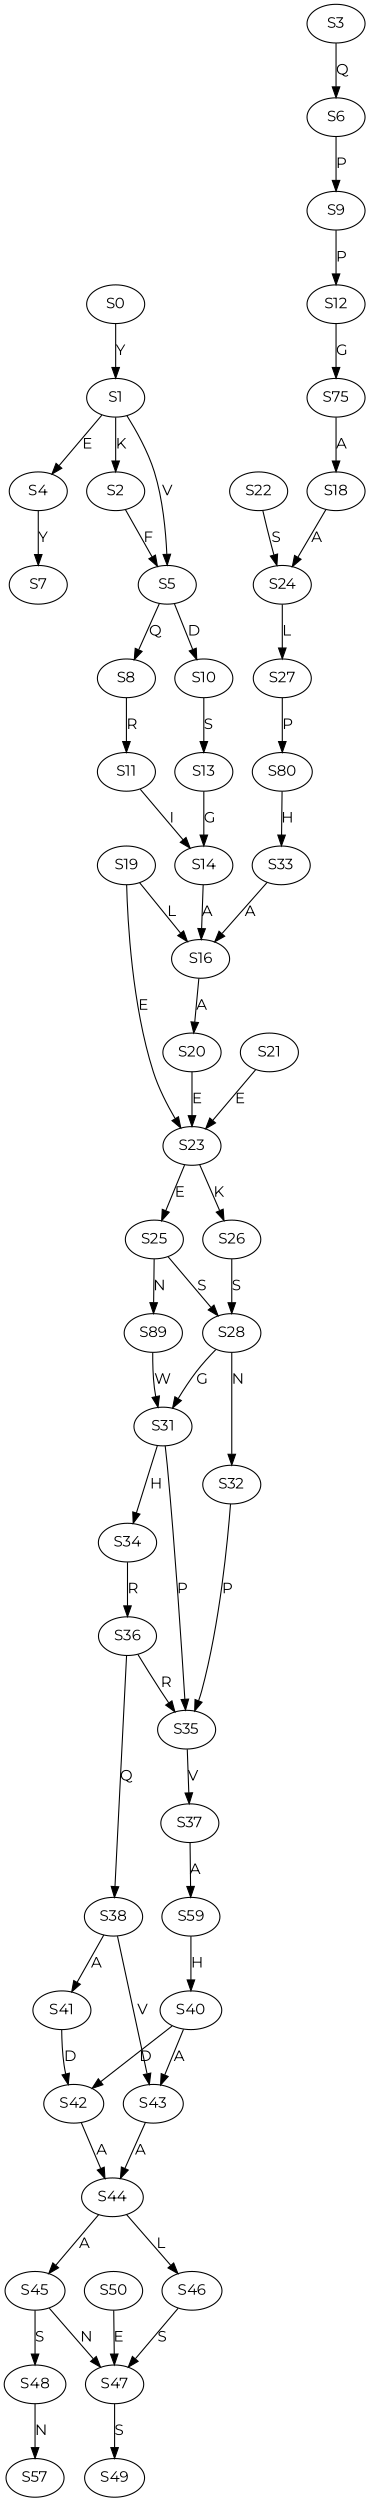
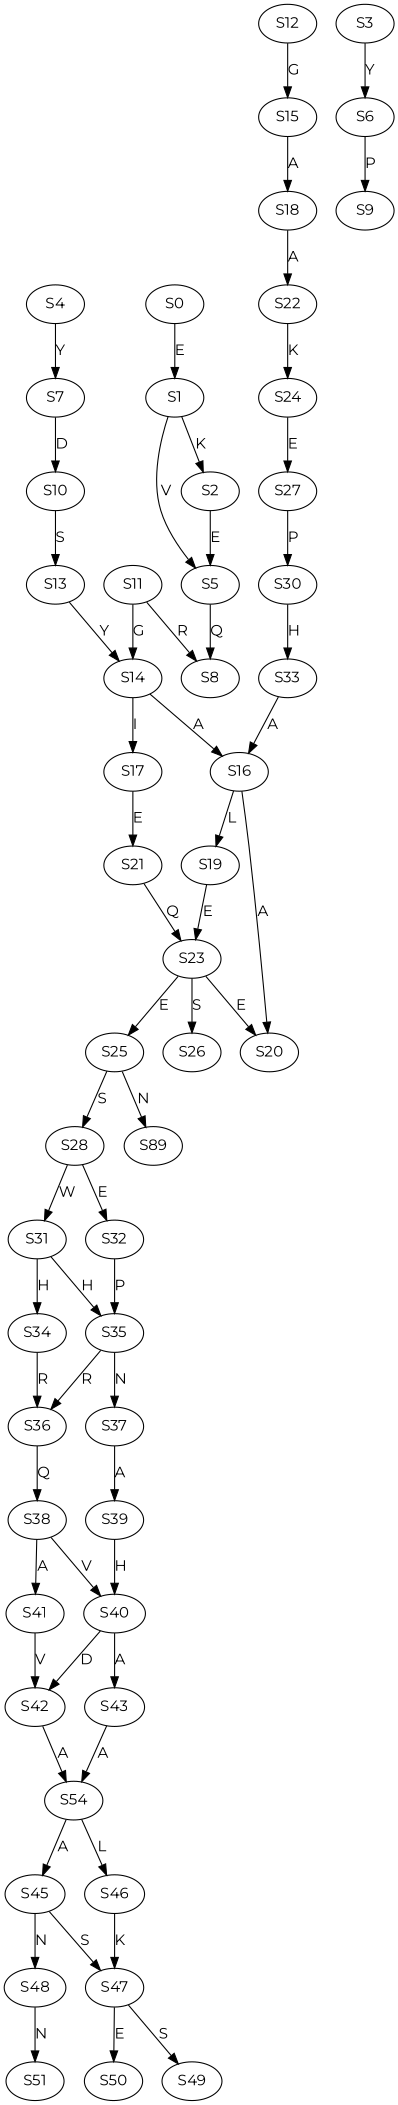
edge "S3" -> "S6": label "Q" -> "Y"
edge "S9" -> "S12": removed, label "P"
edge "S0" -> "S1": label "Y" -> "E"
node "S75": label "S75" -> "S15"
edge "S1" -> "S4": removed, label "E"
edge "S18" -> "S24": now "S18" -> "S22"
edge "S2" -> "S5": label "F" -> "E"
edge "S22" -> "S24": label "S" -> "K"
edge "S5" -> "S10": now "S7" -> "S10"
edge "S24" -> "S27": label "L" -> "E"
edge "S8" -> "S11": reversed
node "S17": added
node "S80": label "S80" -> "S30"
edge "S11" -> "S14": label "I" -> "G"
edge "S13" -> "S14": label "G" -> "Y"
edge "S19" -> "S16": reversed
edge "S20" -> "S23": reversed
edge "S21" -> "S23": label "E" -> "Q"
edge "S23" -> "S26": label "K" -> "S"
edge "S26" -> "S28": removed, label "S"
edge "S89" -> "S31": removed, label "W"
edge "S28" -> "S31": label "G" -> "W"
edge "S28" -> "S32": label "N" -> "E"
edge "S31" -> "S35": label "P" -> "H"
edge "S36" -> "S35": reversed
edge "S35" -> "S37": label "V" -> "N"
node "S59": label "S59" -> "S39"
edge "S38" -> "S43": now "S38" -> "S40"
edge "S41" -> "S42": label "D" -> "V"
node "S44": label "S44" -> "S54"
edge "S50" -> "S47": reversed
edge "S45" -> "S48": label "S" -> "N"
edge "S45" -> "S47": label "N" -> "S"
edge "S46" -> "S47": label "S" -> "K"
node "S57": label "S57" -> "S51"
